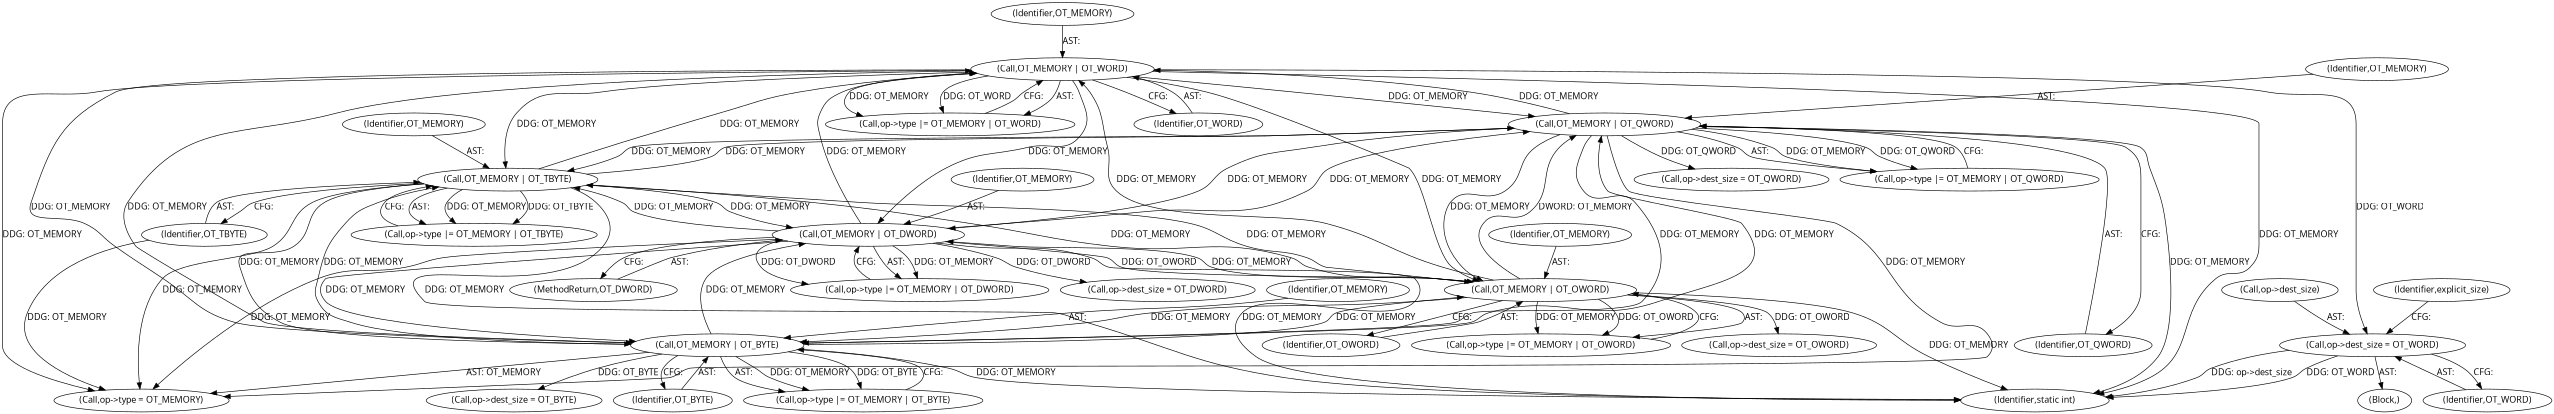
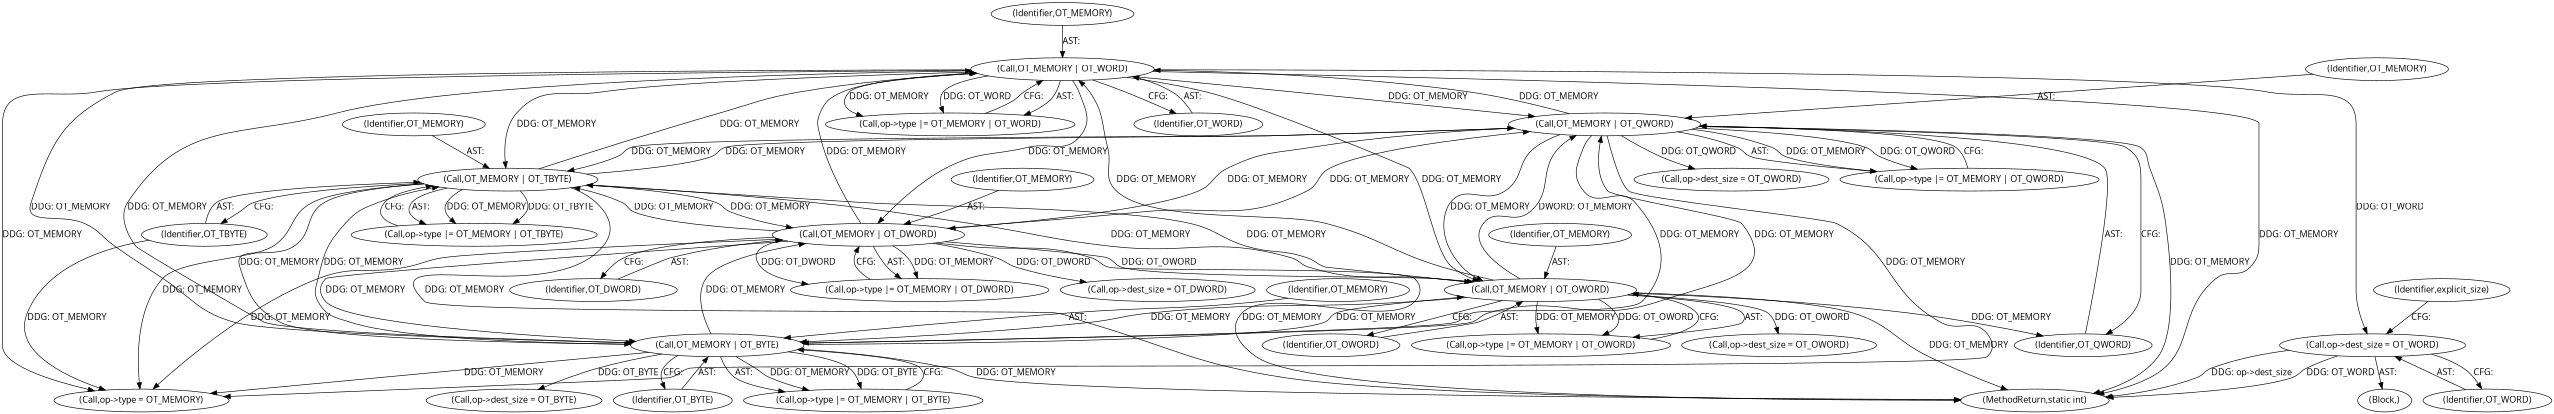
edge "(Call,OT_MEMORY | OT_OWORD)" -> "(Call,OT_MEMORY | OT_DWORD)": now "(Call,OT_MEMORY | OT_OWORD)" -> "(Identifier,OT_QWORD)"
node "(MethodReturn,OT_DWORD)": label "(MethodReturn,OT_DWORD)" -> "(Identifier,OT_DWORD)"
node "(Call,op->dest_size)": removed
edge "(Call,OT_MEMORY | OT_BYTE)" -> "(Call,op->type = OT_MEMORY)": label "AST: OT_MEMORY" -> "DDG: OT_MEMORY"
node "(Identifier,static int)": label "(Identifier,static int)" -> "(MethodReturn,static int)"
